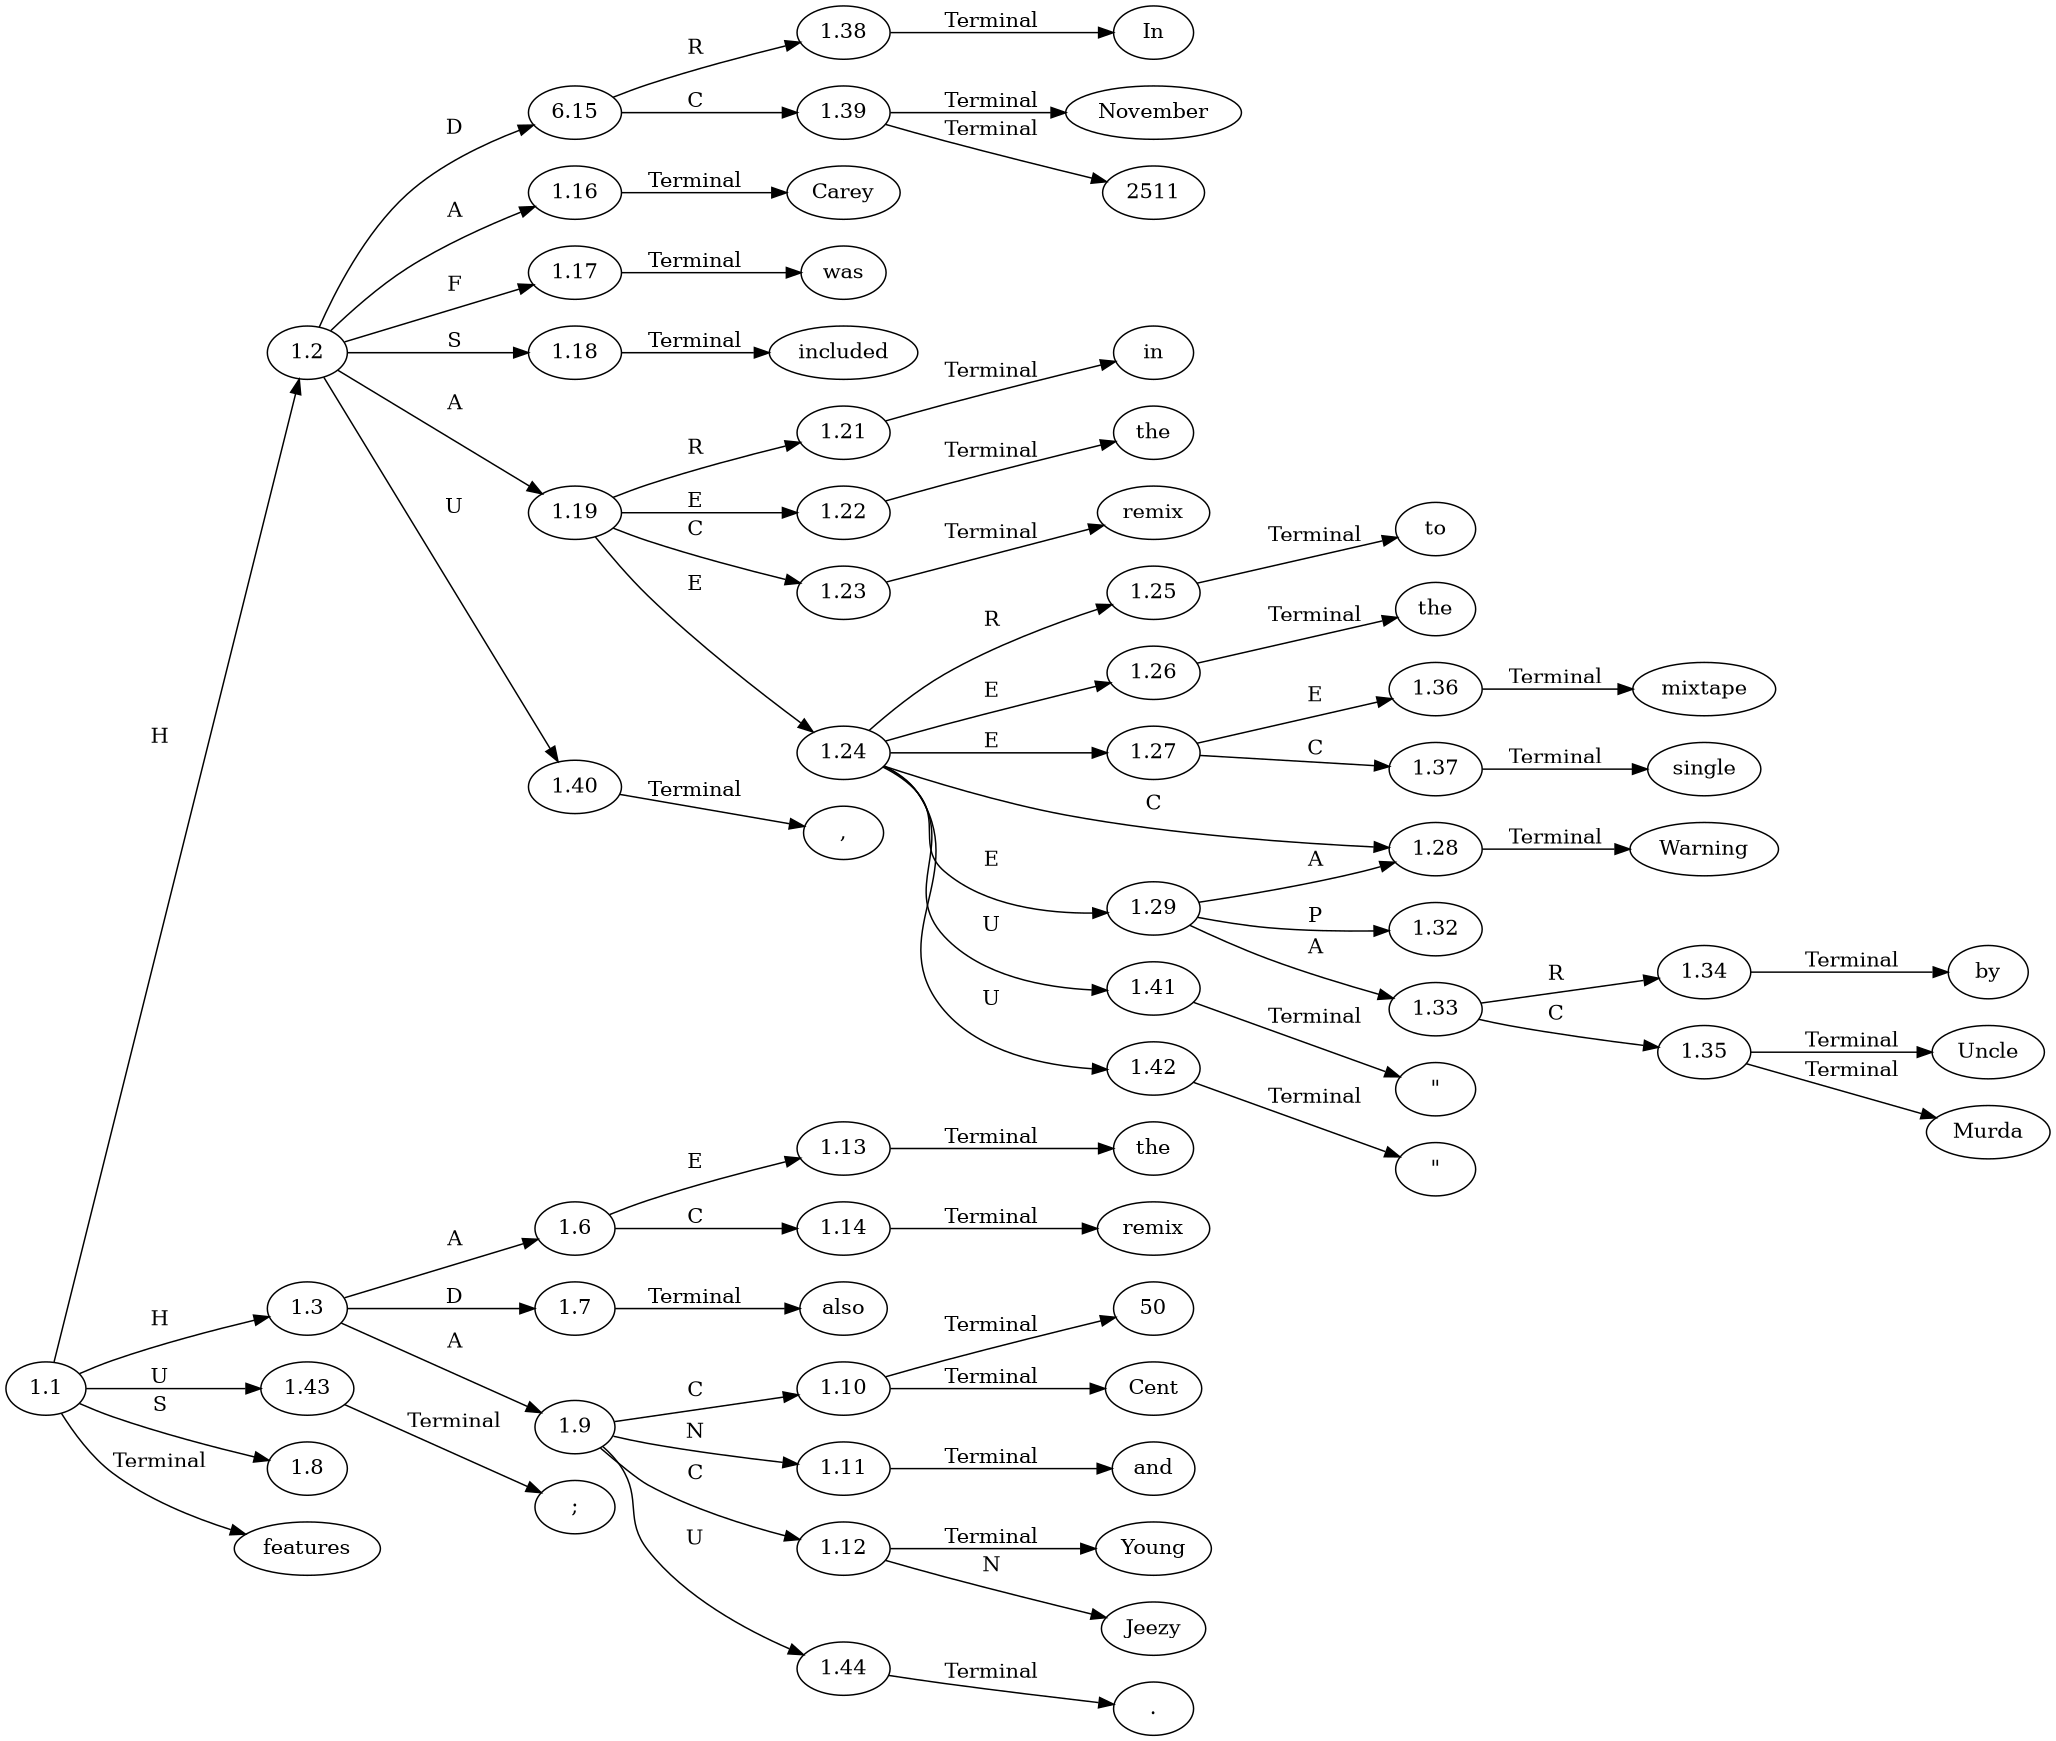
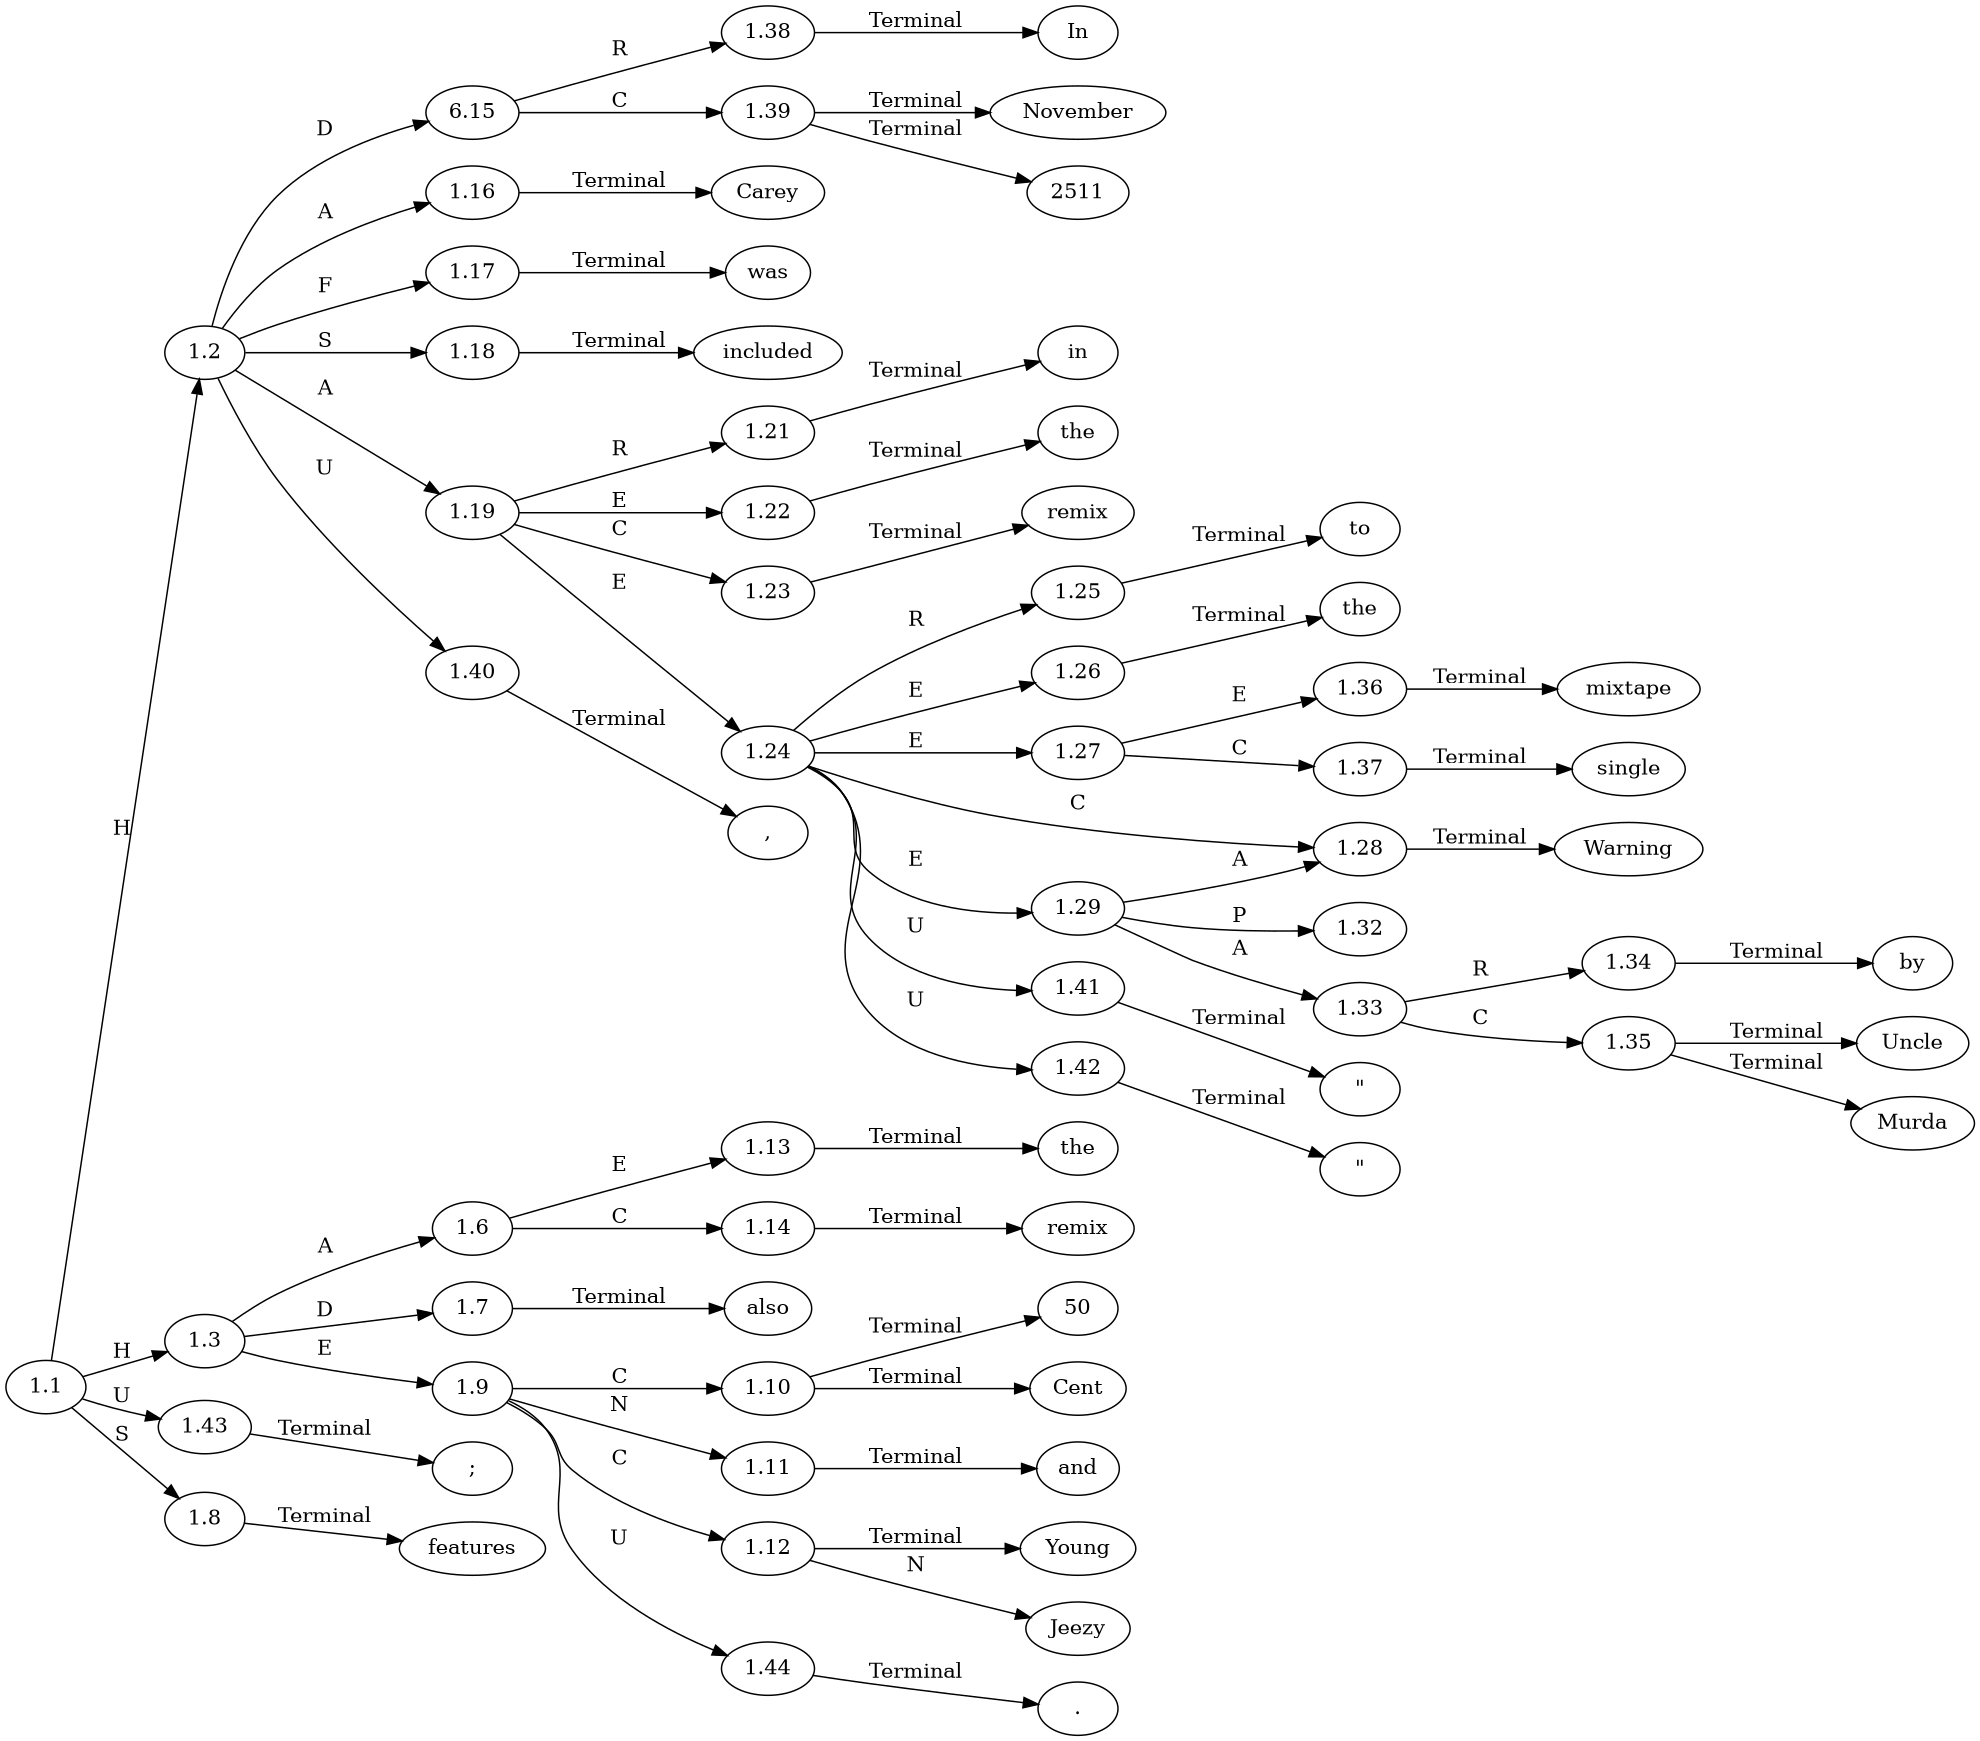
edge "1.3" -> "1.9": label "A" -> "E"
edge "1.1" -> "features": now "1.8" -> "features"
